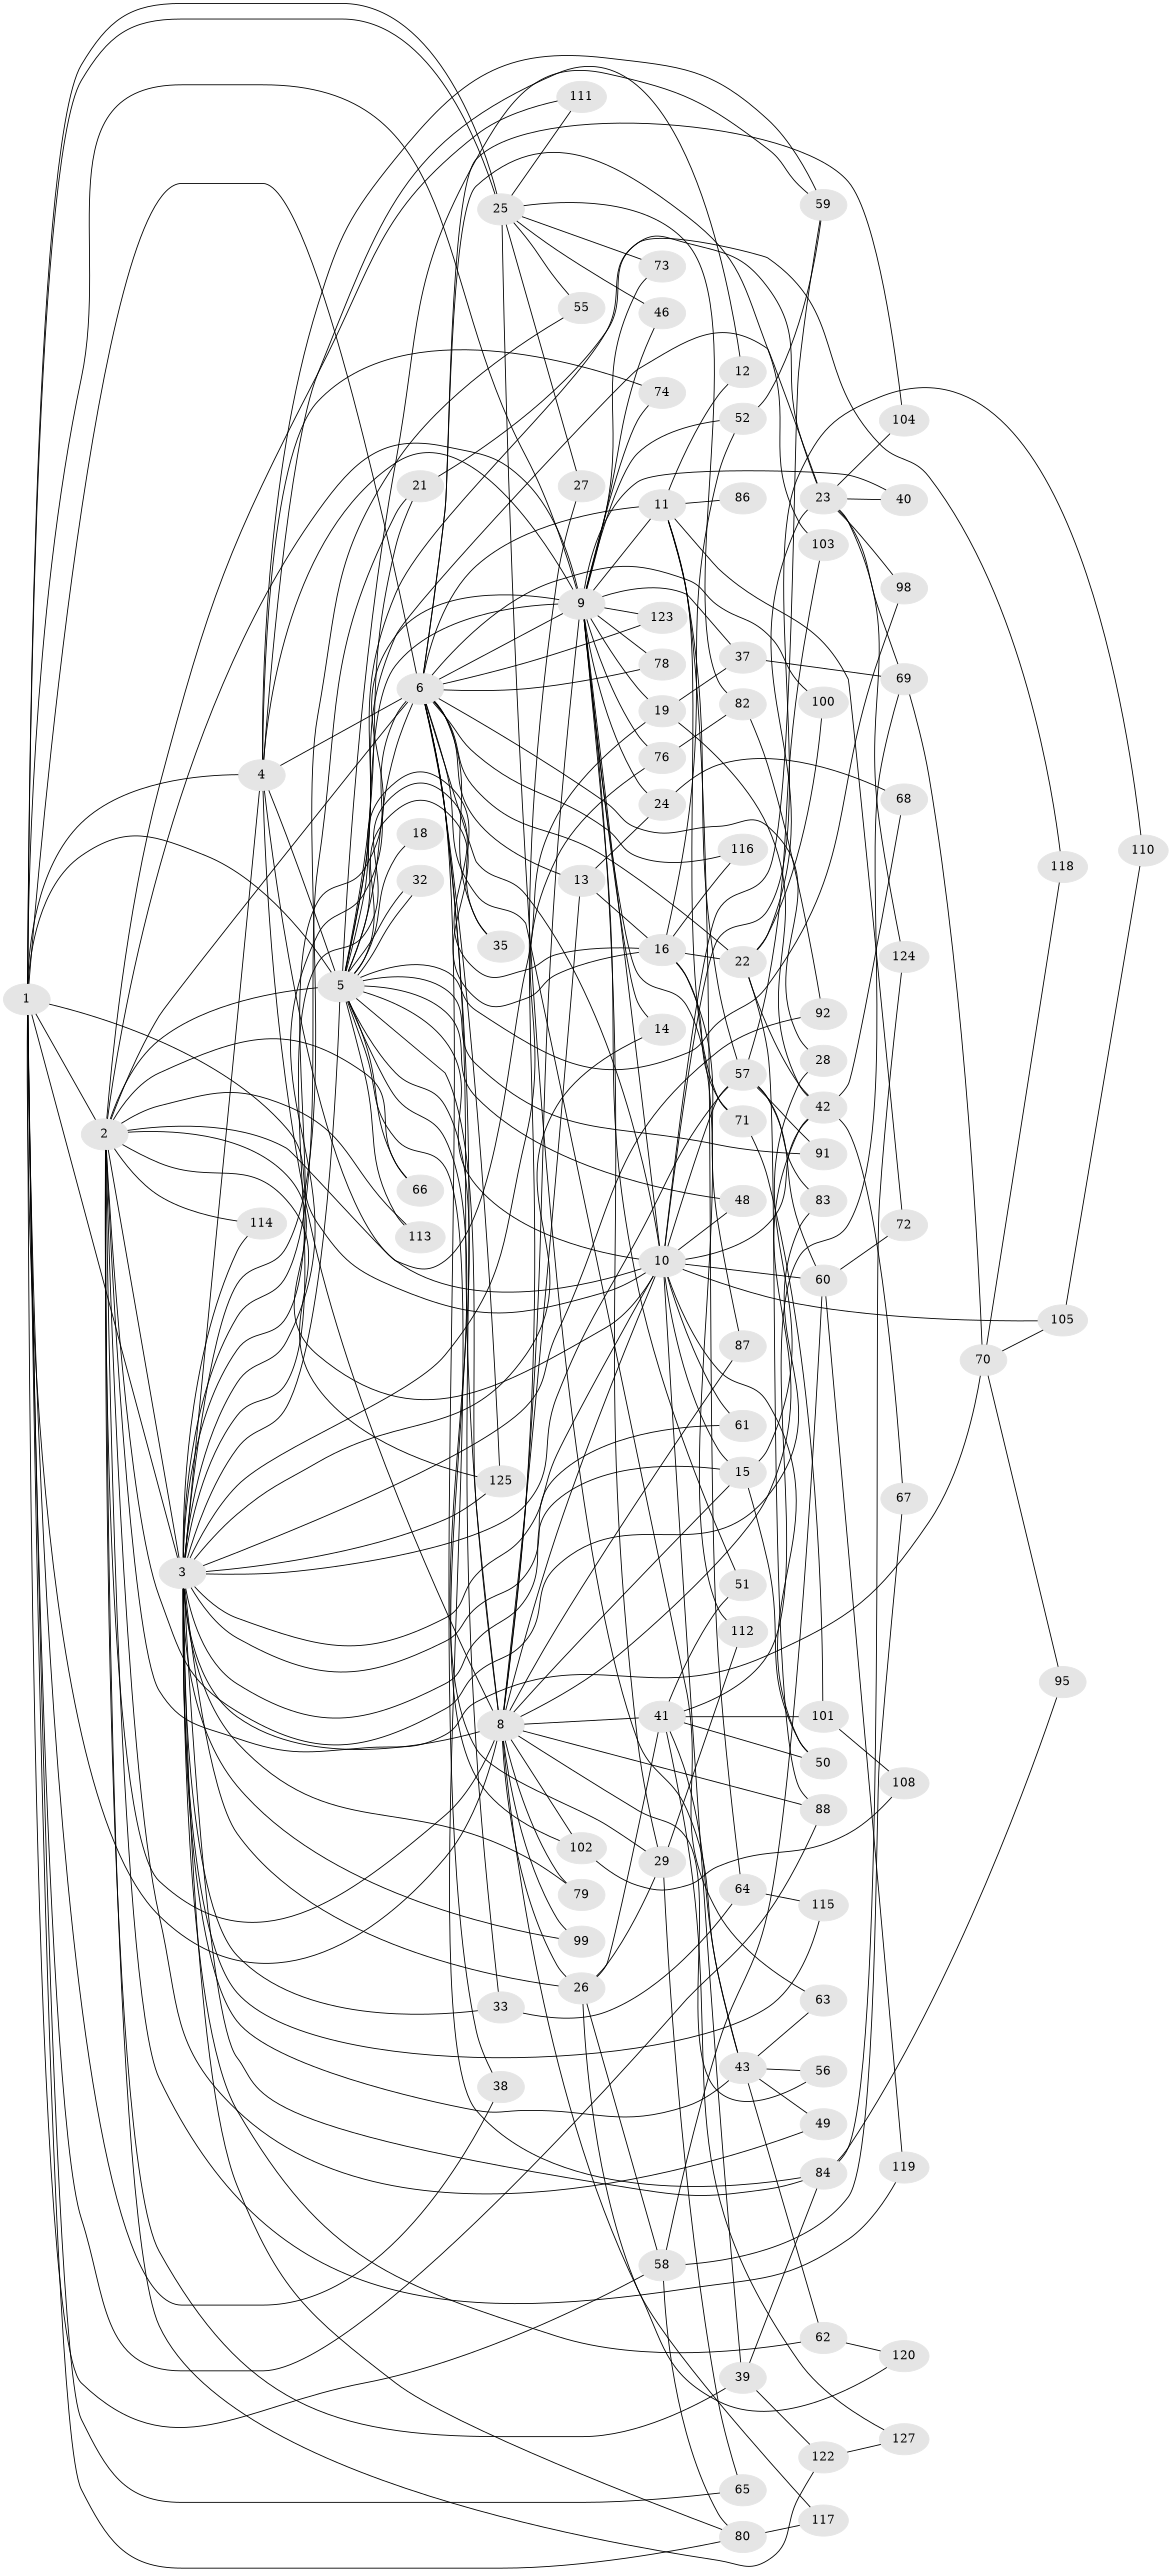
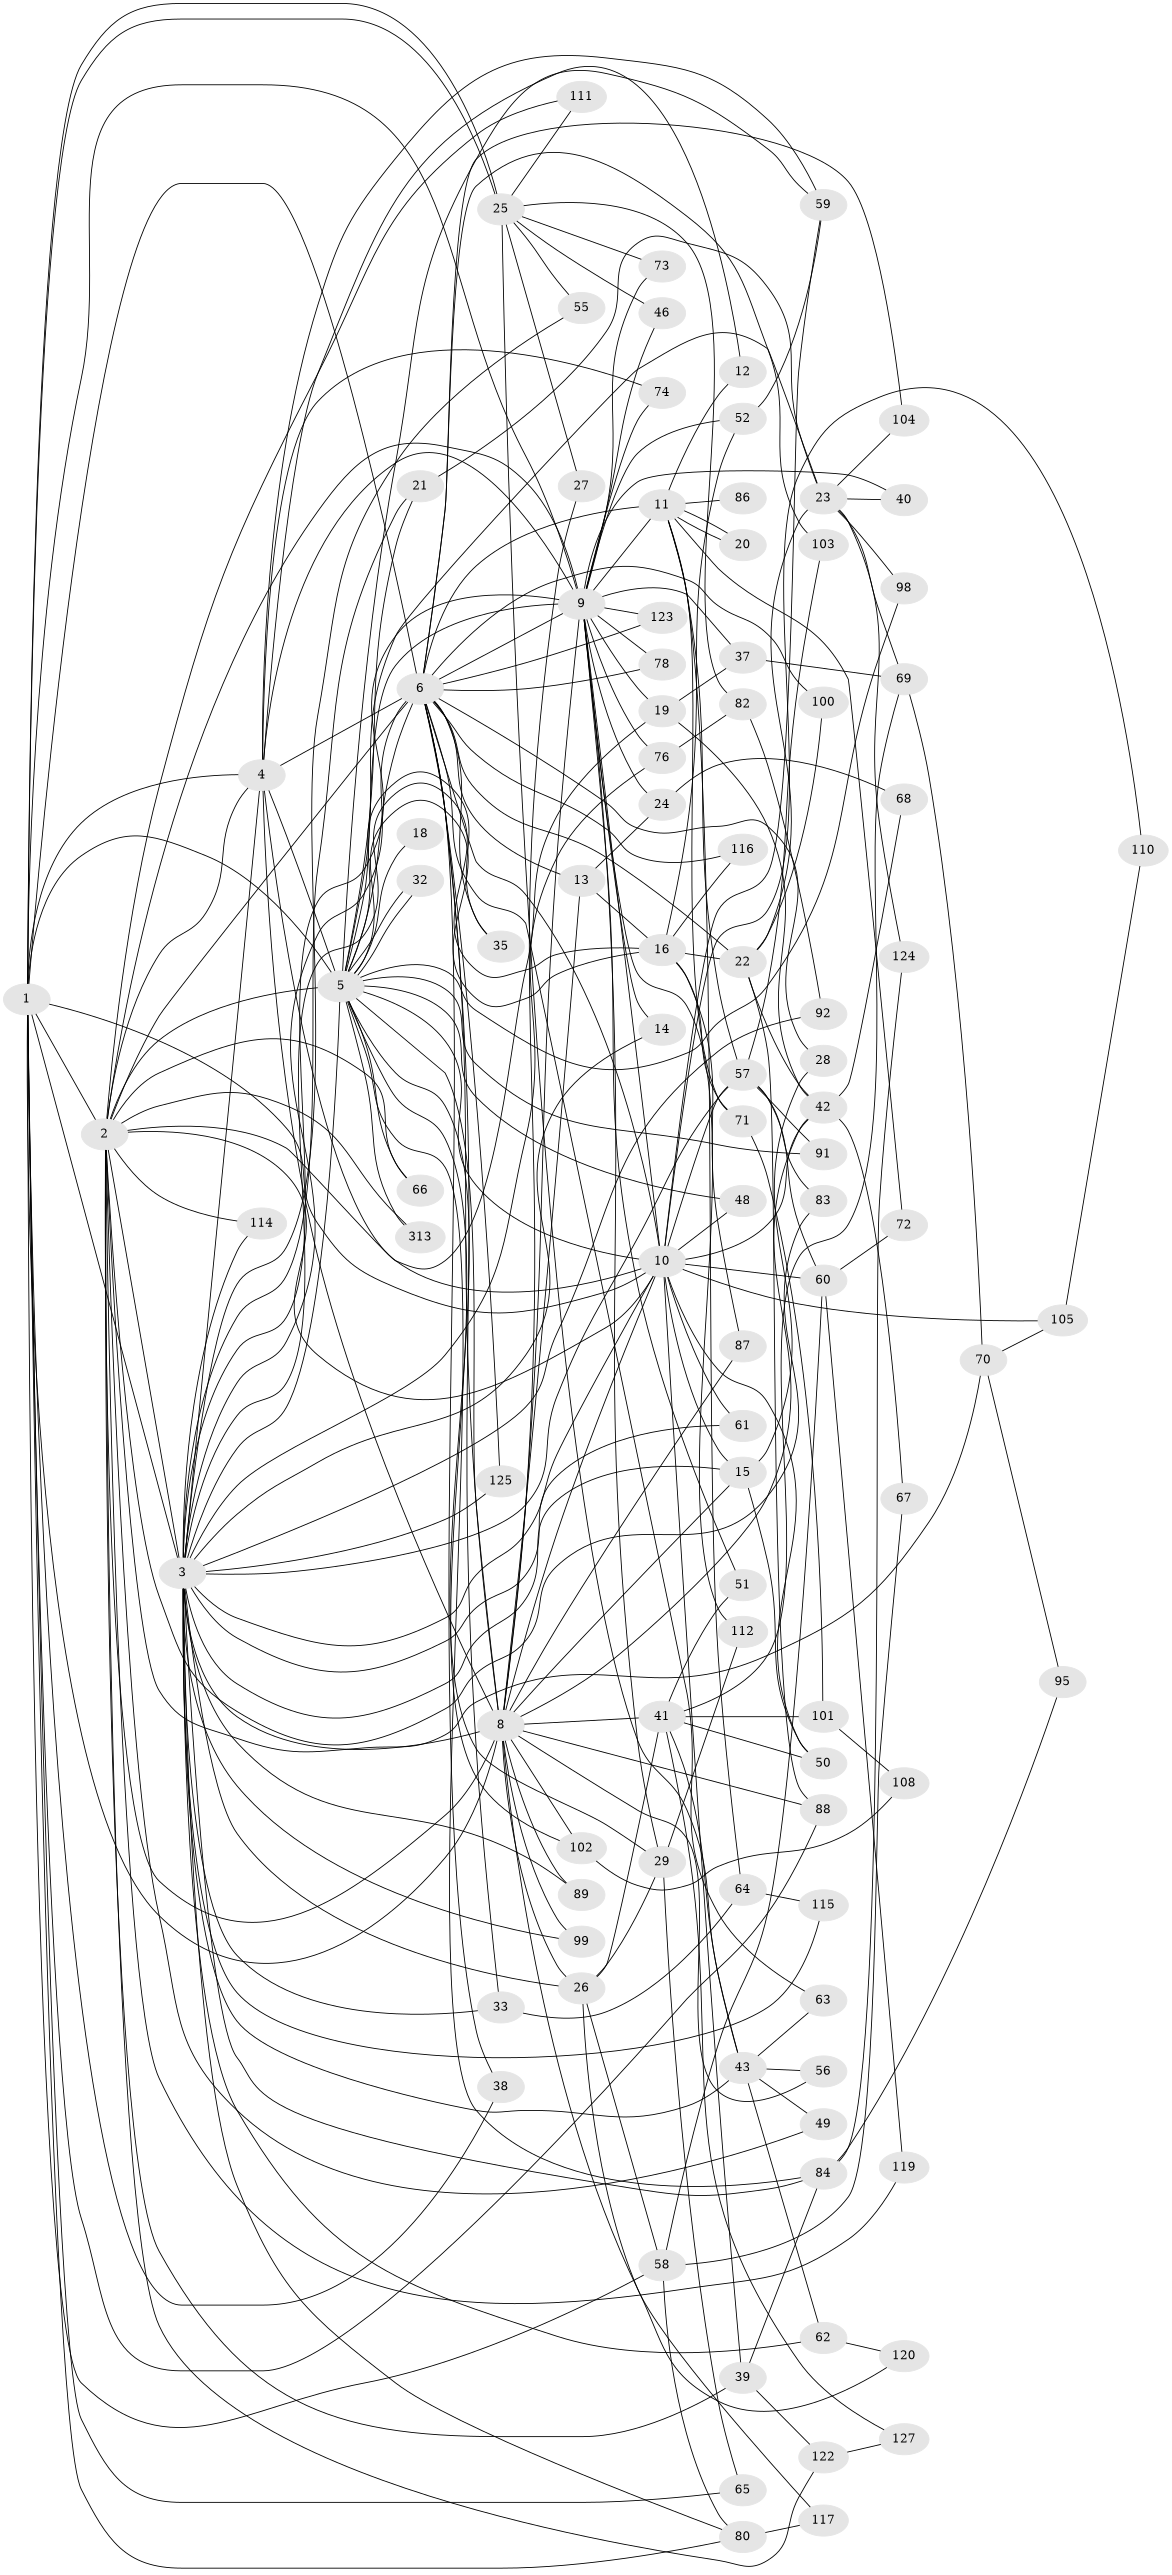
node "20": added
node "118": removed
node "113": label "113" -> "313"
edge "2" -- "125": now "2" -- "4"
node "79": label "79" -> "89"
